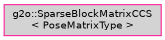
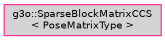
node "g2o::SparseBlockMatrixCCS < PoseMatrixType >": label "g2o::SparseBlockMatrixCCS < PoseMatrixType >" -> "g3o::SparseBlockMatrixCCS < PoseMatrixType >"
